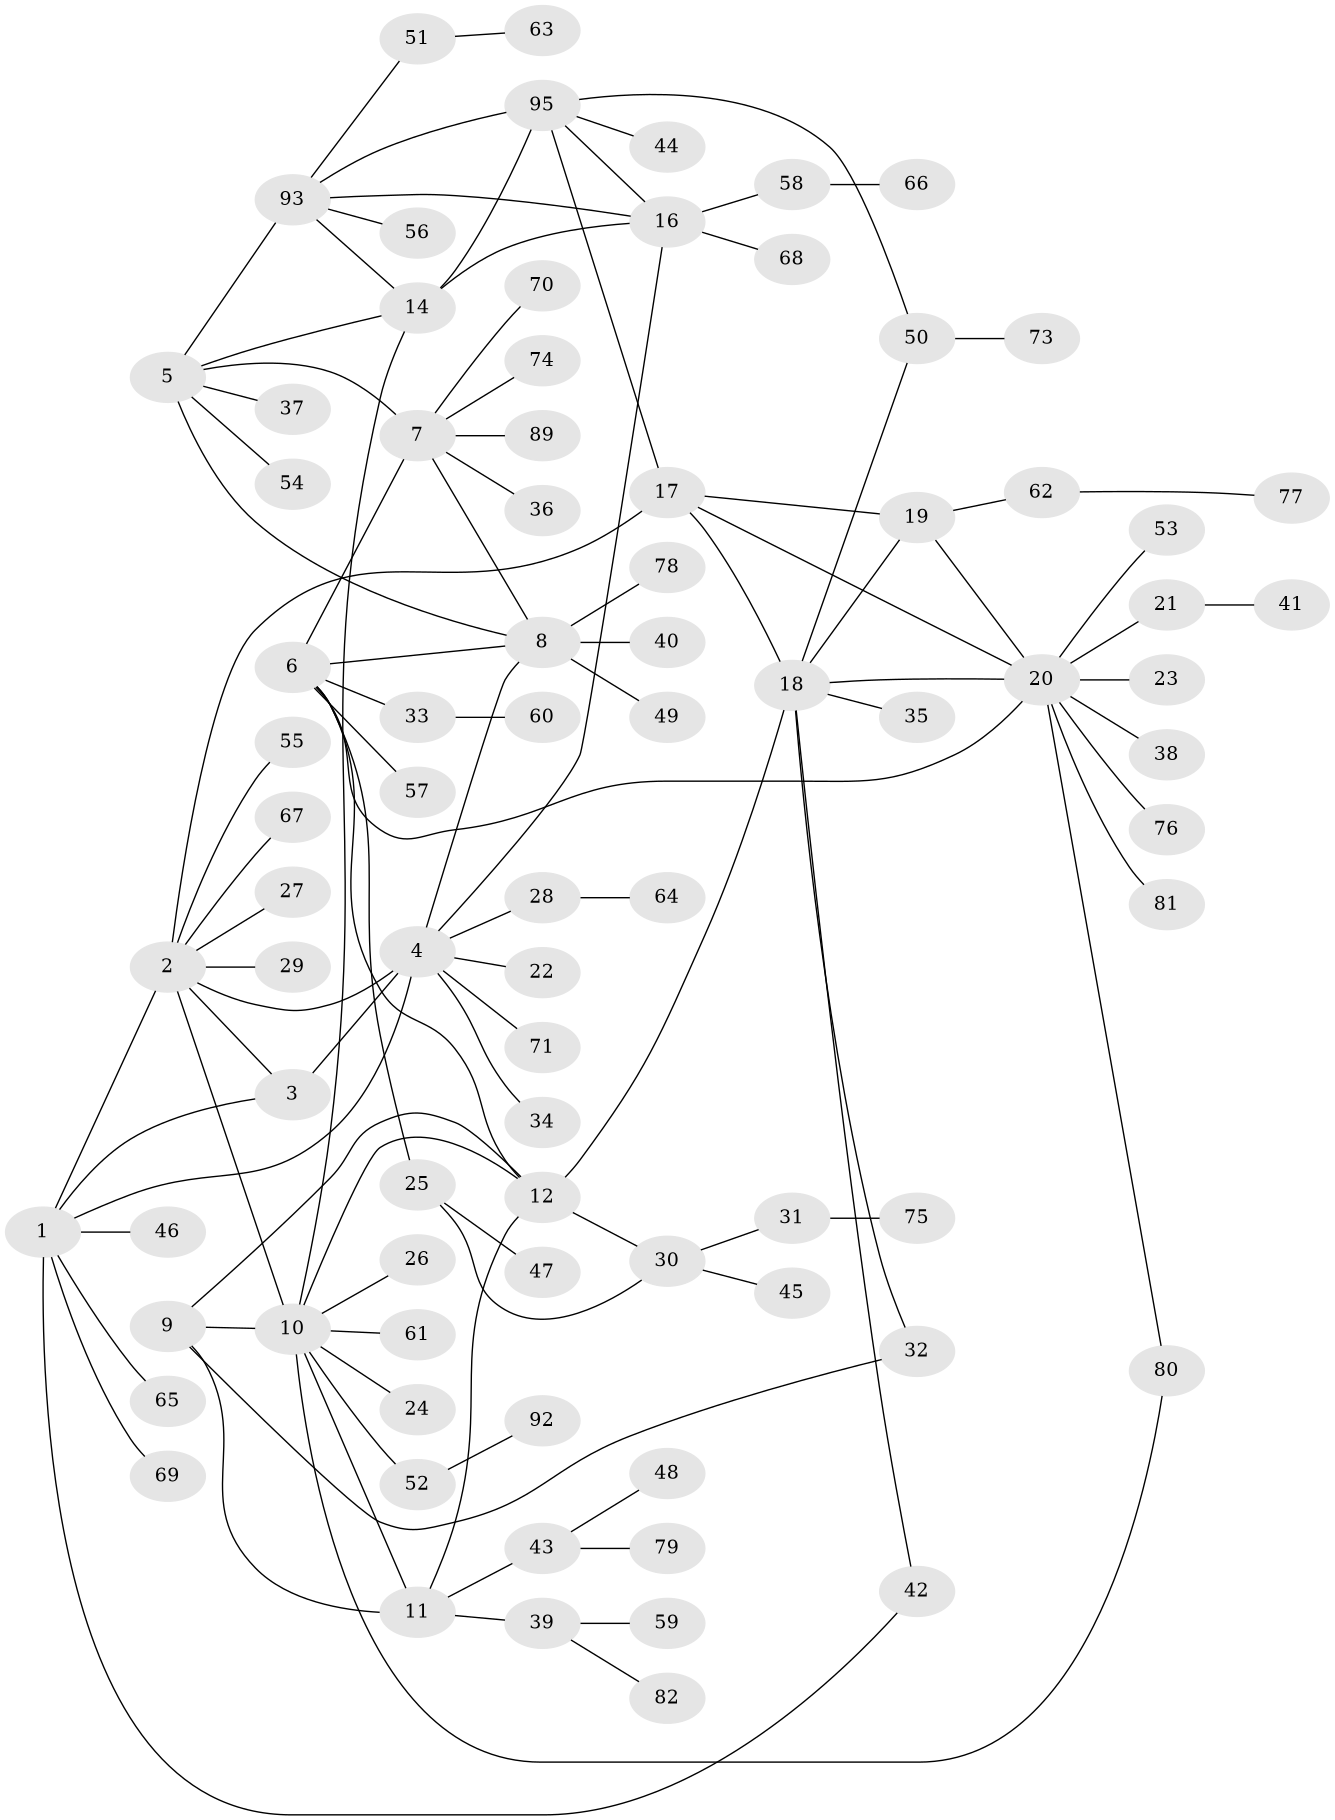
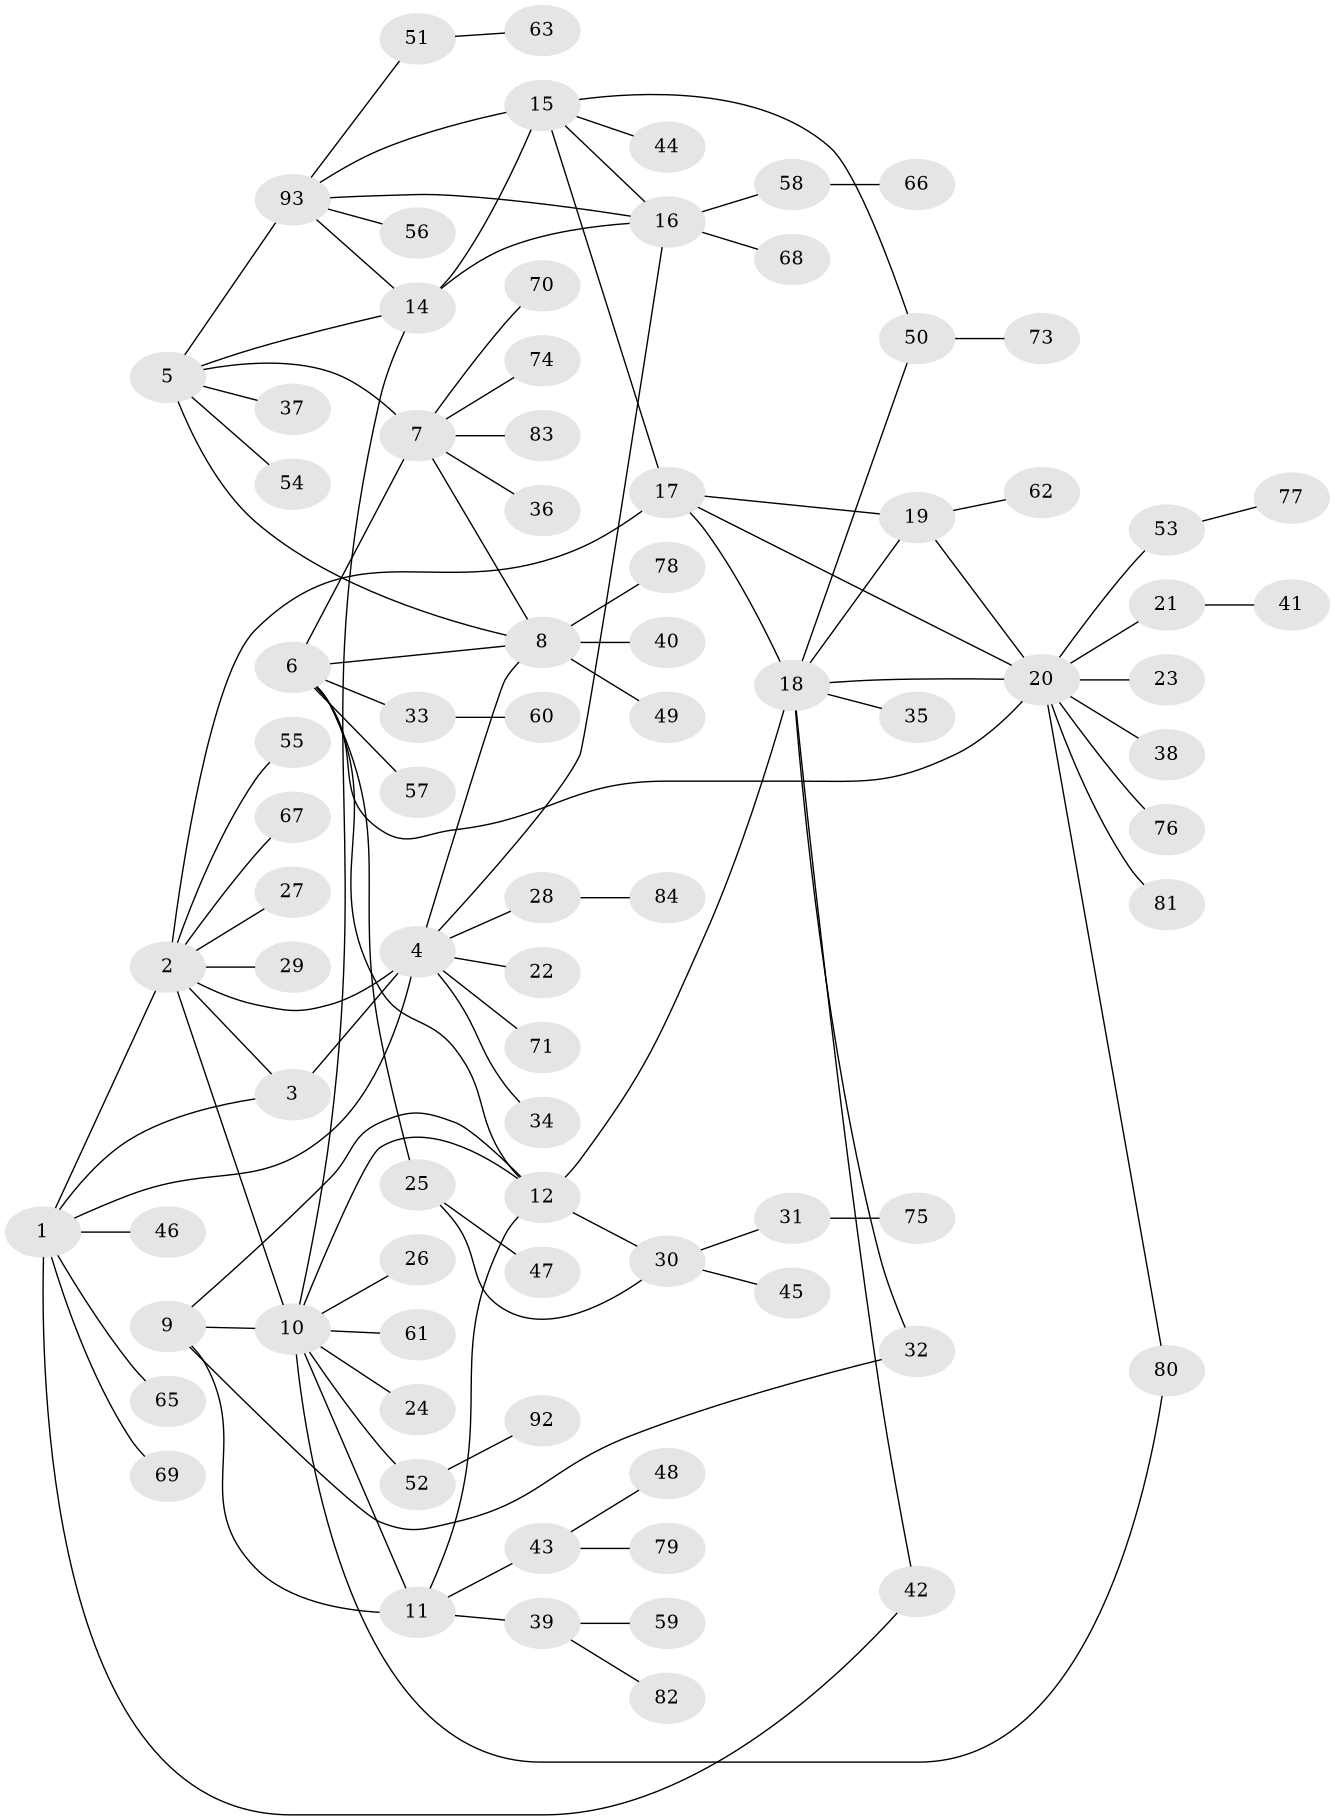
node "95": label "95" -> "15"
node "89": label "89" -> "83"
edge "62" -- "77": now "53" -- "77"
node "64": label "64" -> "84"
